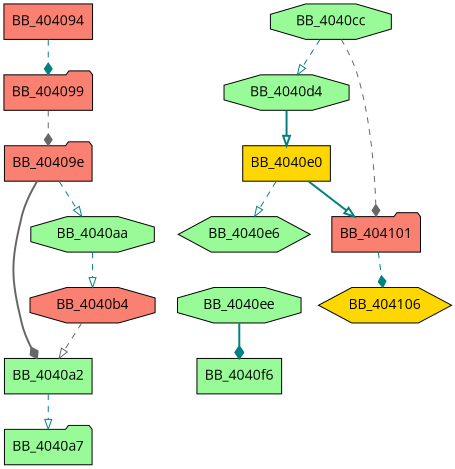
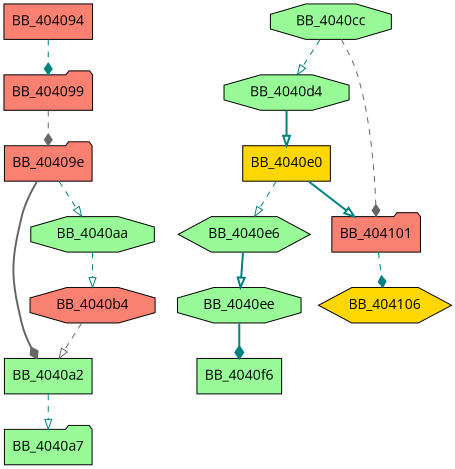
edge "BB_4040e6" -> "BB_4040ee": added
